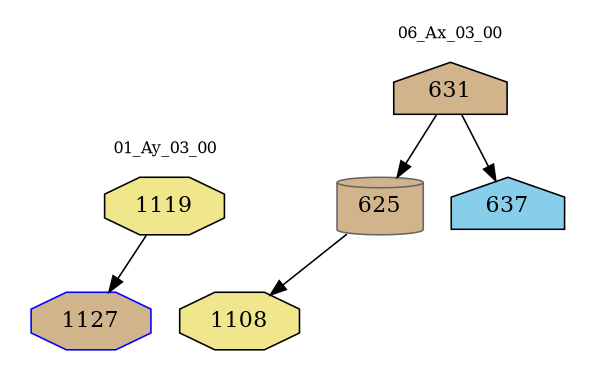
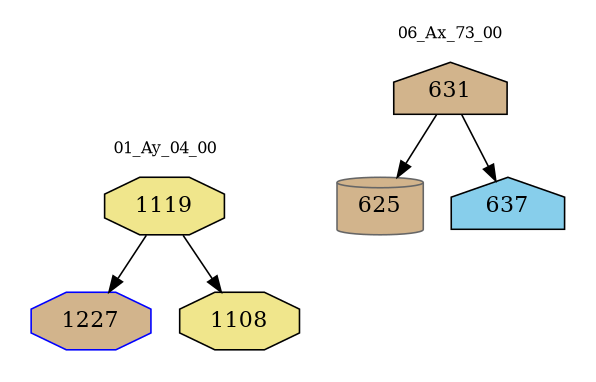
cluster "06_Ax_03_00": label "06_Ax_03_00" -> "06_Ax_73_00"
cluster "01_Ay_03_00": label "01_Ay_03_00" -> "01_Ay_04_00"
edge "625" -> "1108": now "1119" -> "1108"
node "1127": label "1127" -> "1227"
